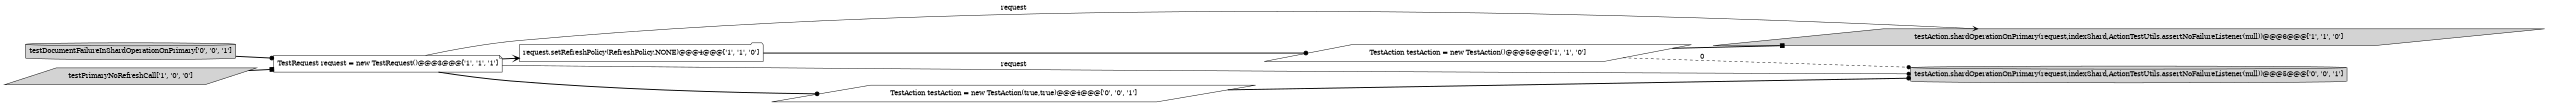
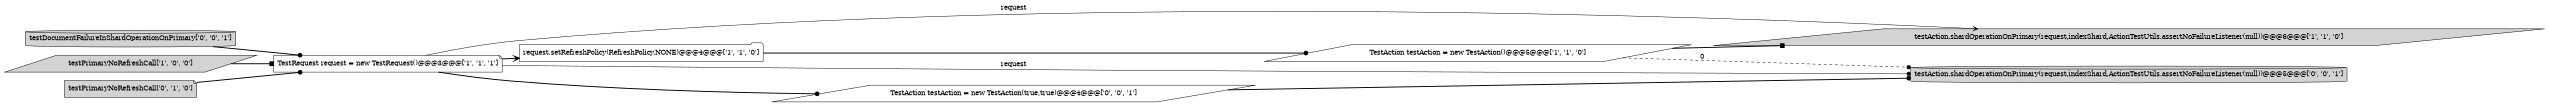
node "testPrimaryNoRefreshCall['0', '1', '0']": added
